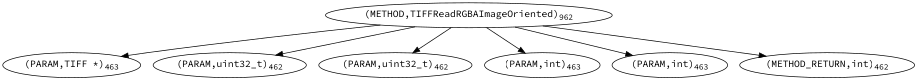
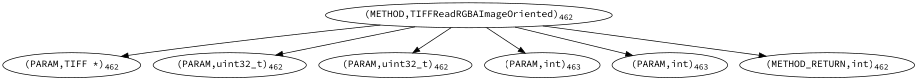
node "(METHOD,TIFFReadRGBAImageOriented)": text "962" -> "462"
node "(PARAM,TIFF *)": text "463" -> "462"
